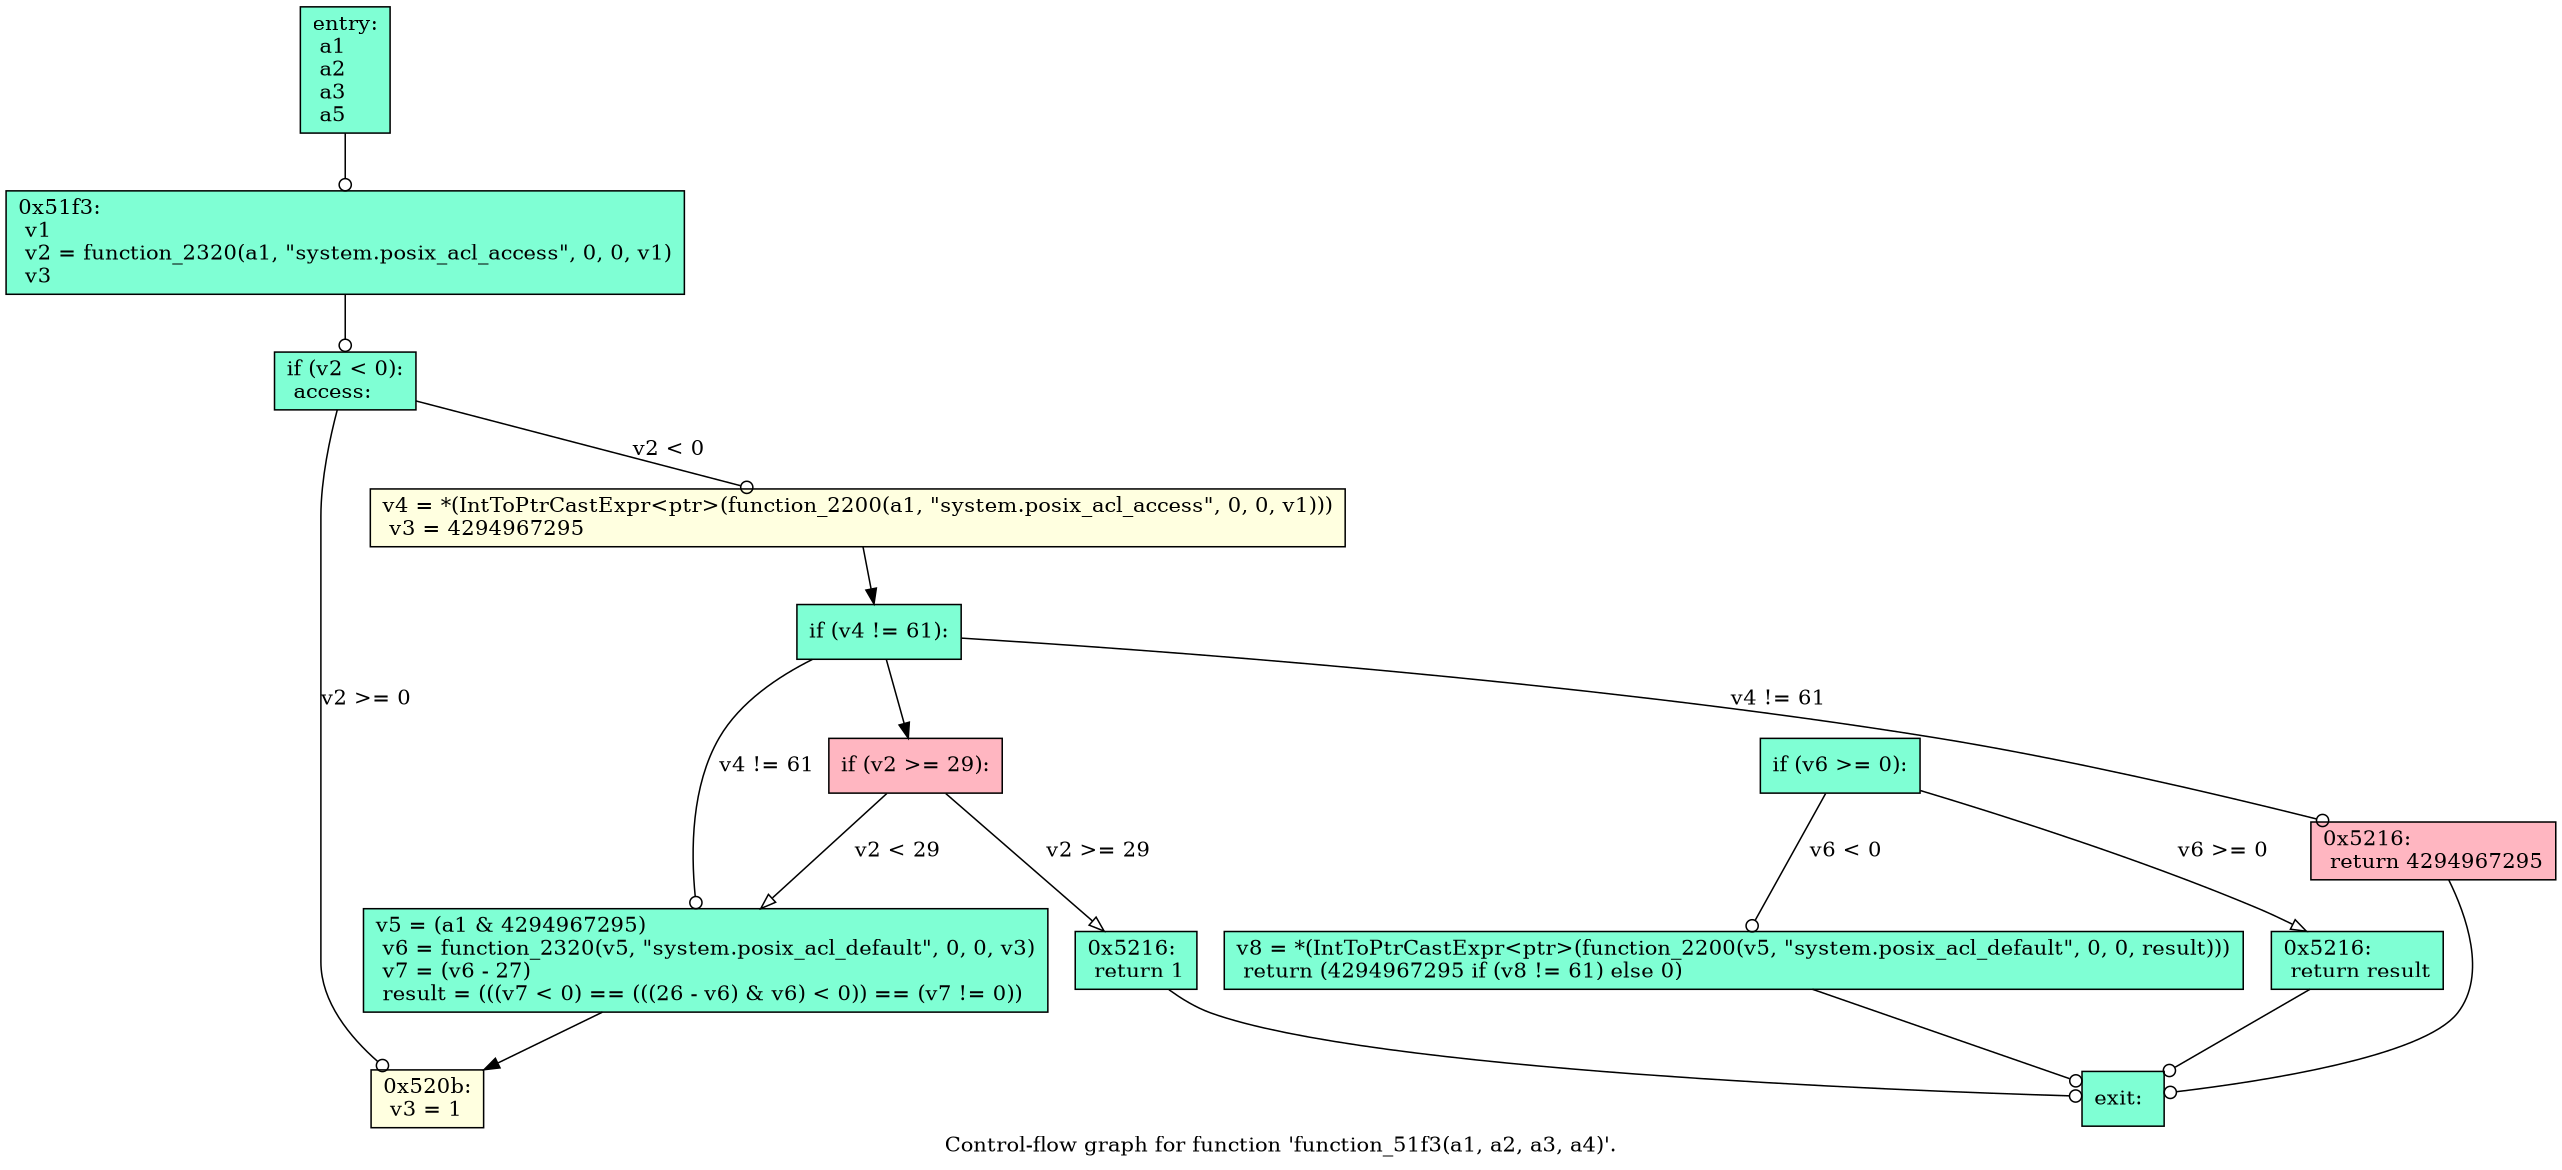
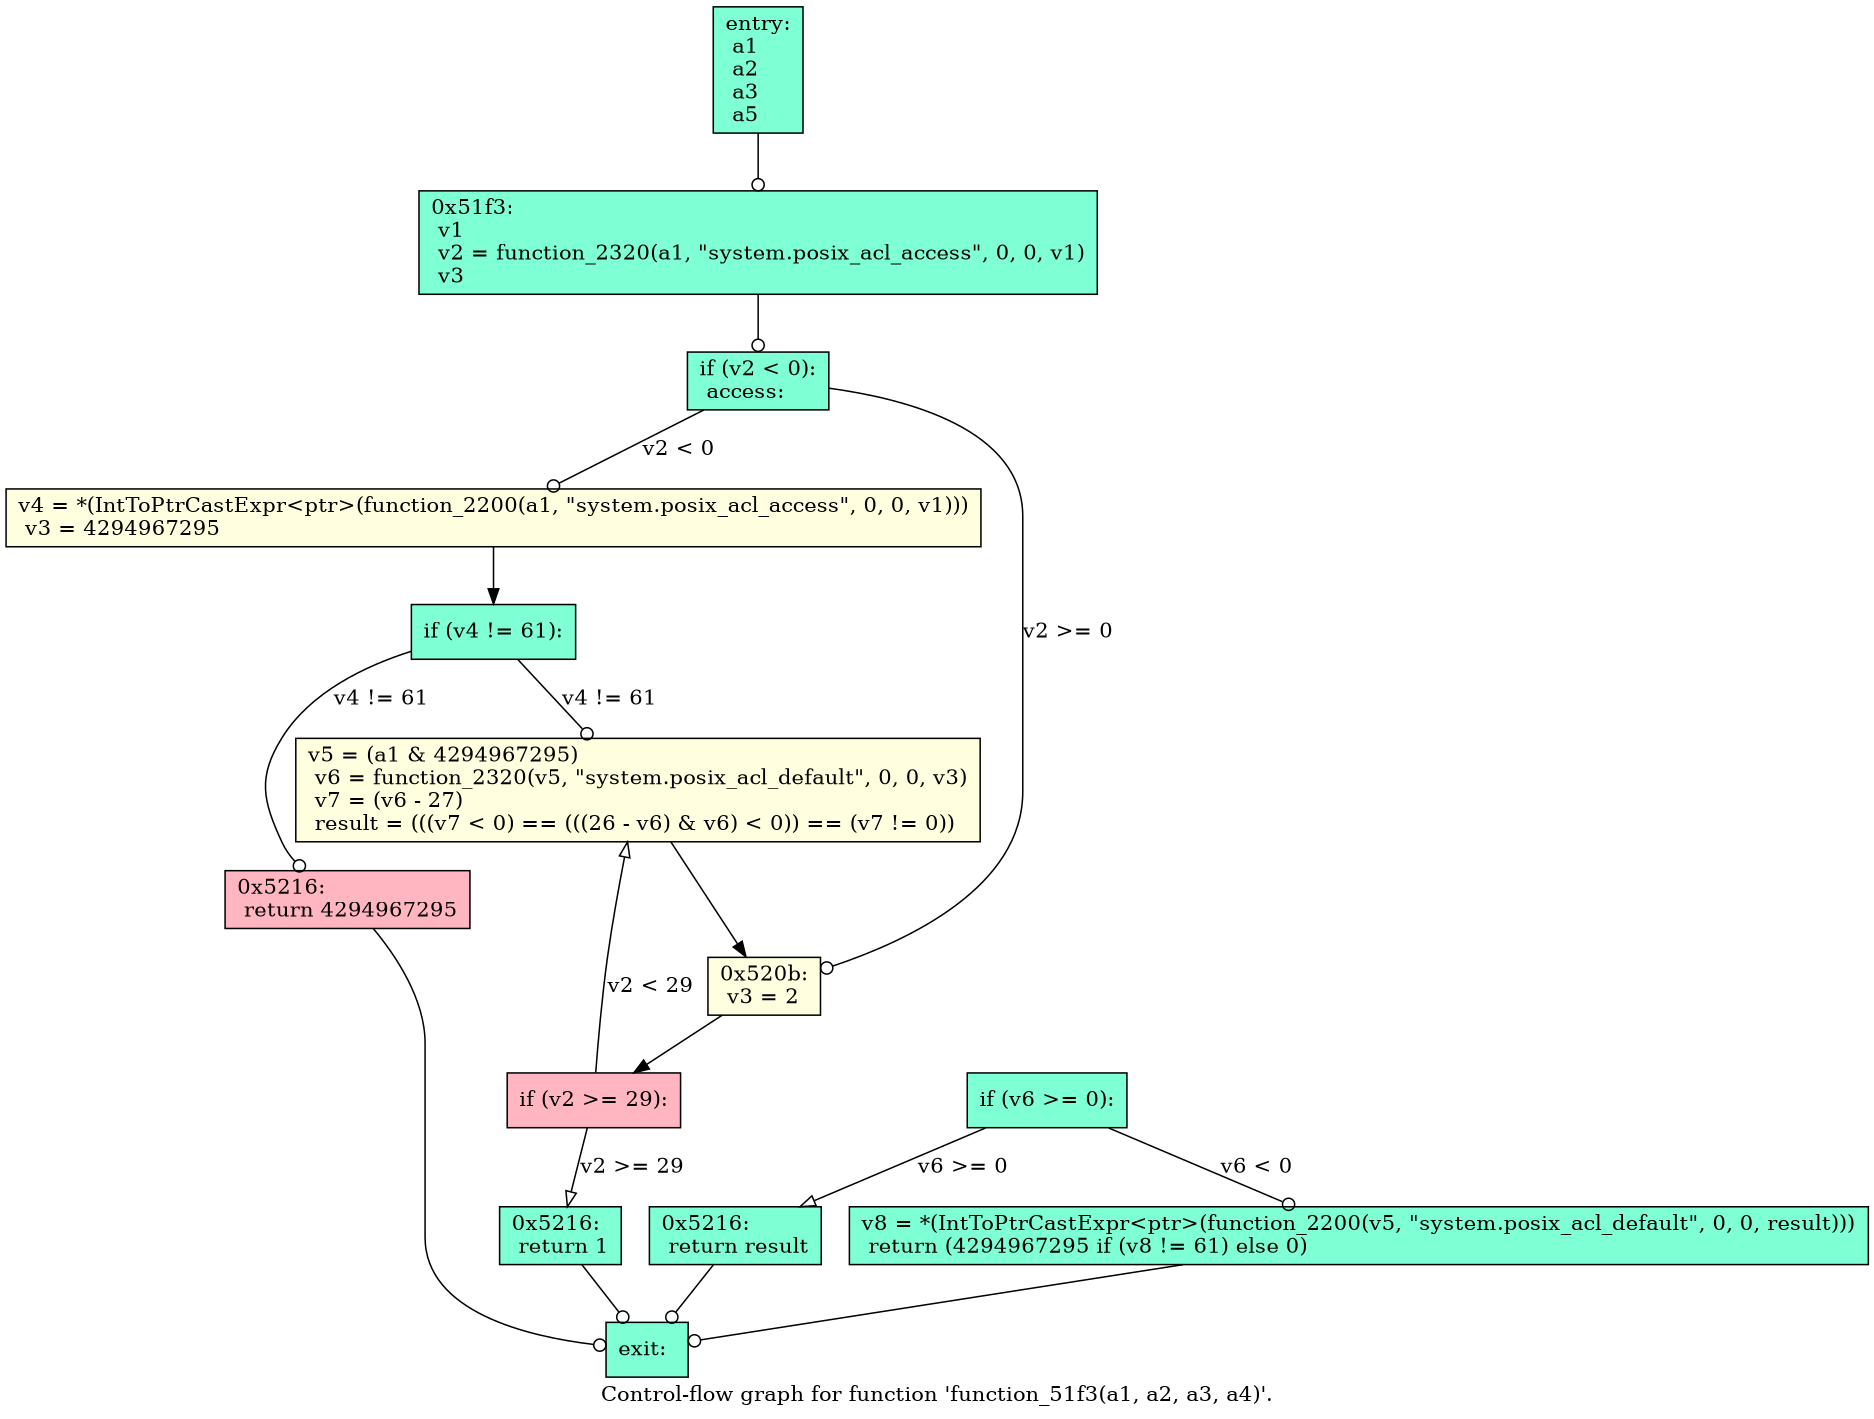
edge "if (v4 != 61):" -> "if (v2 >= 29):": now "0x520b:" -> "if (v2 >= 29):"
node "v5 = (a1 & 4294967295)": fillcolor aquamarine -> lightyellow
node "0x520b:": text "v3 = 1" -> "v3 = 2"
